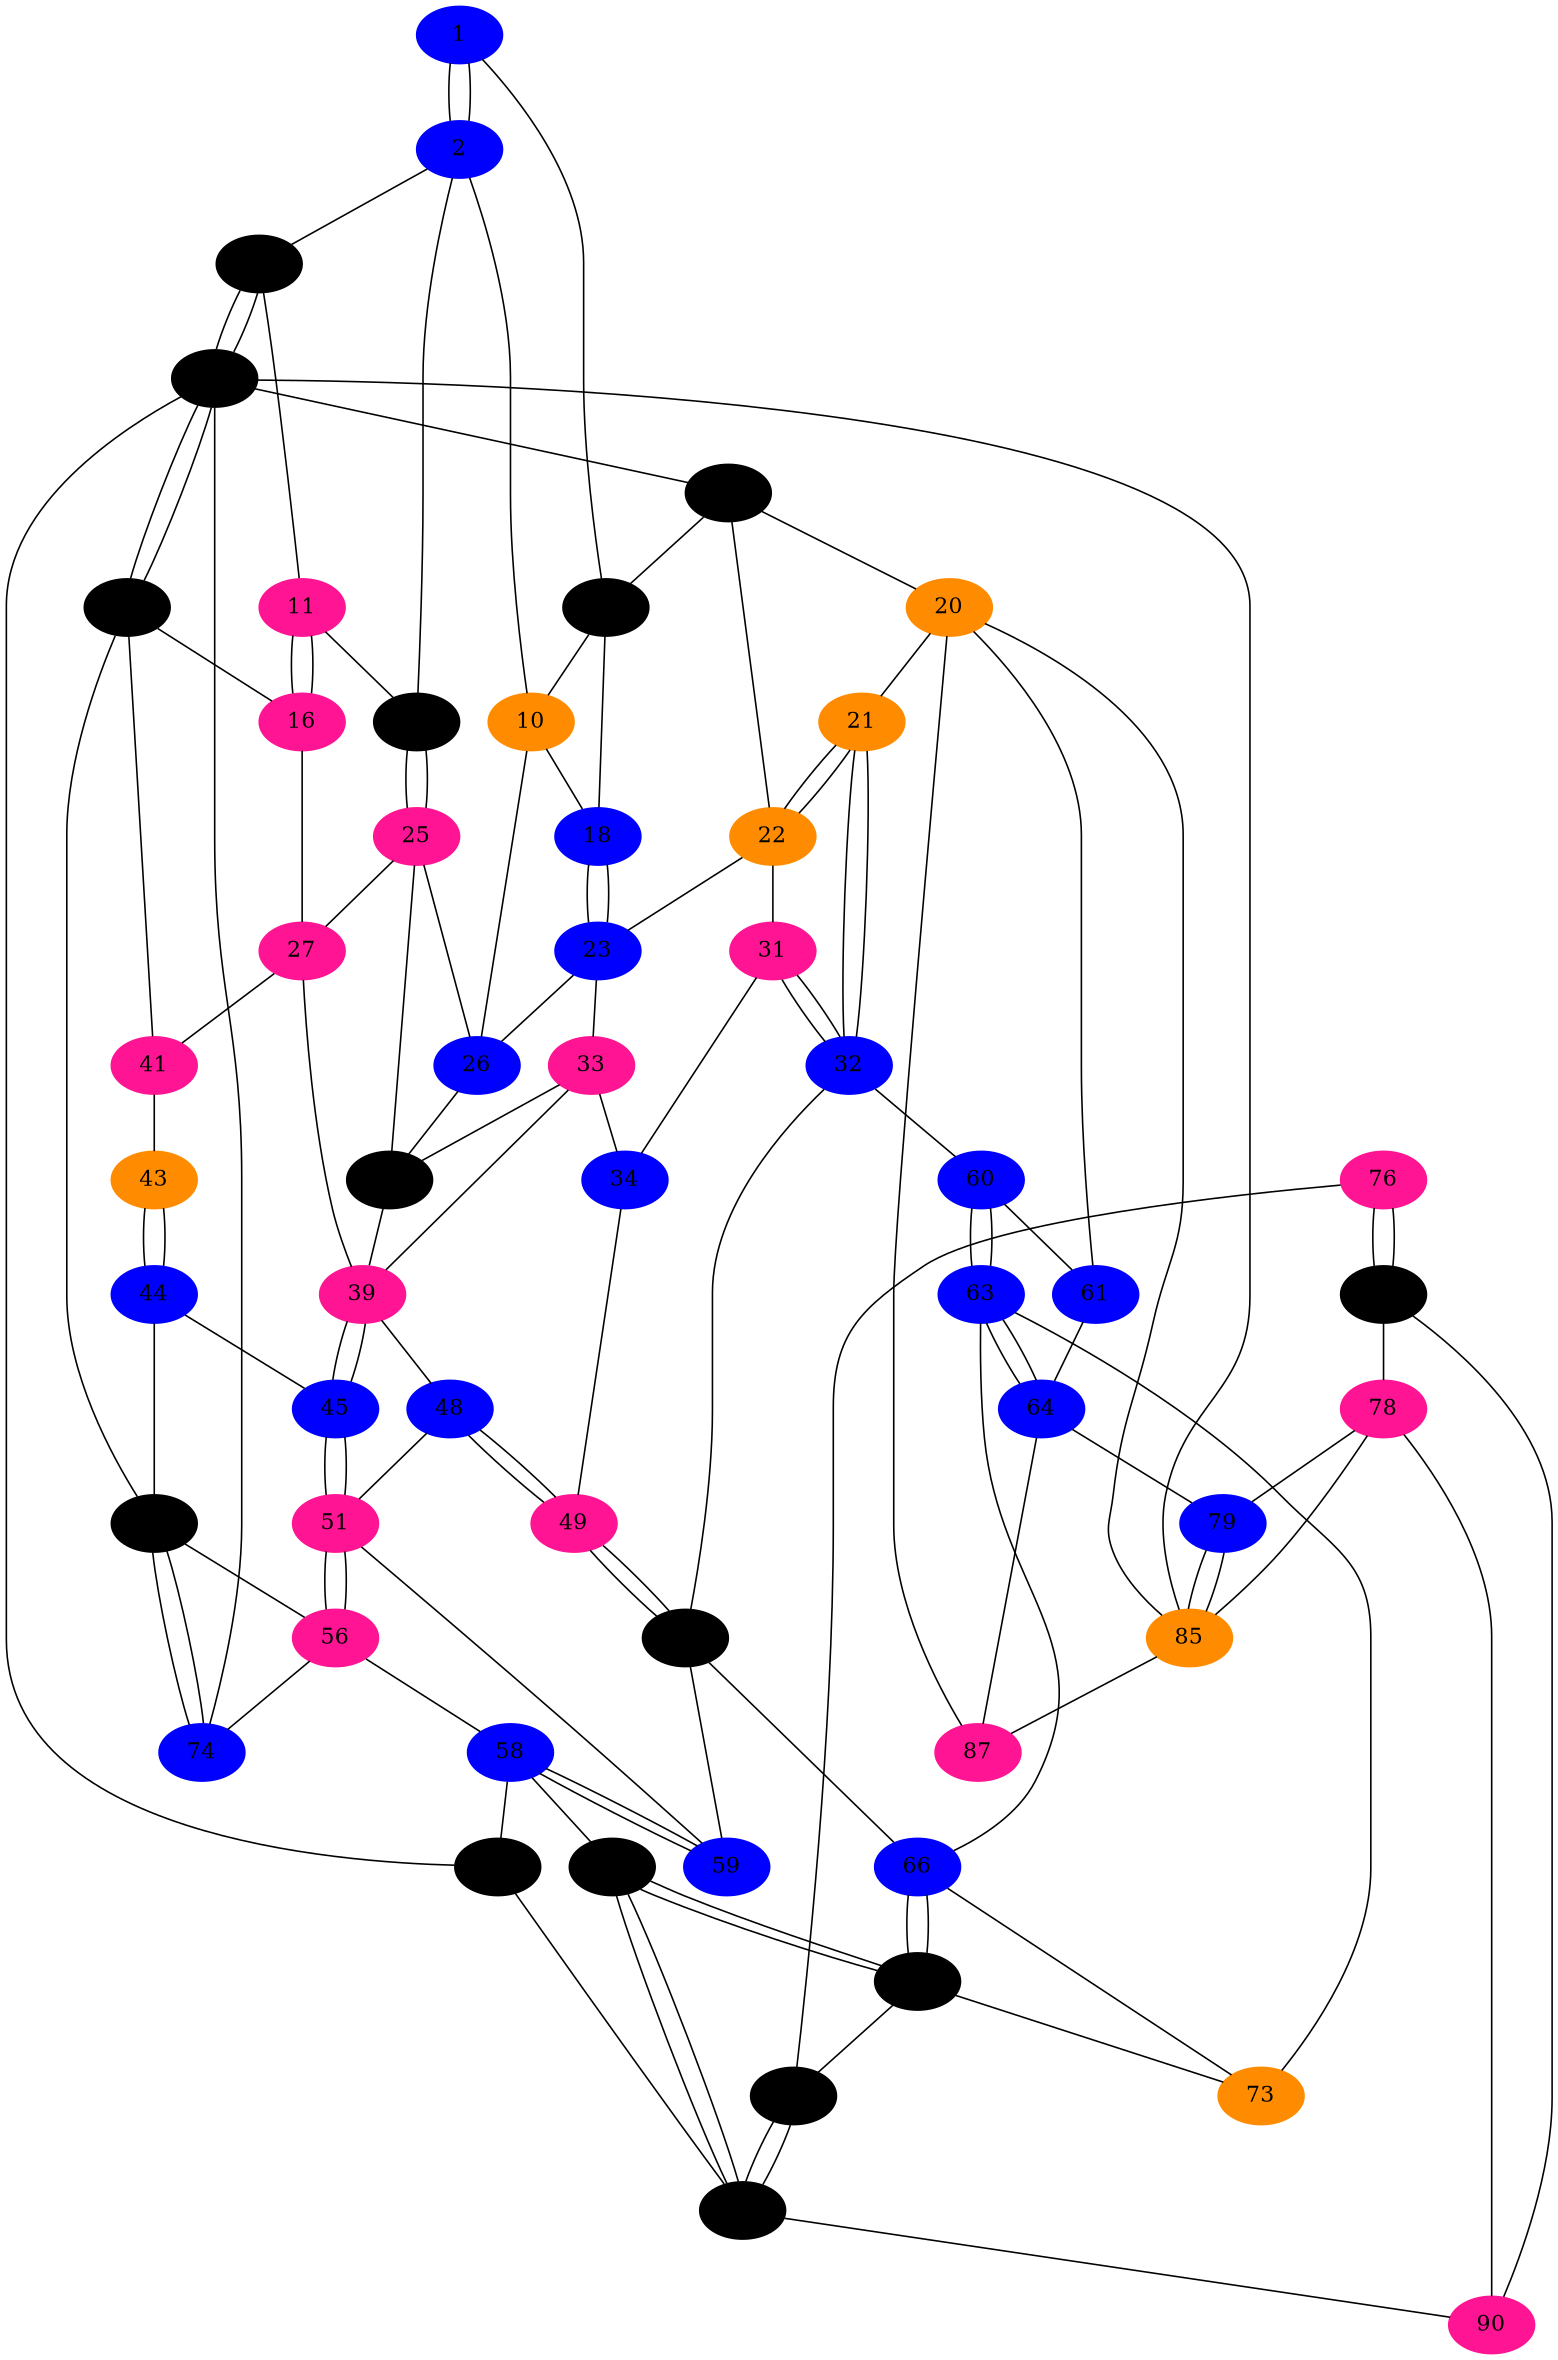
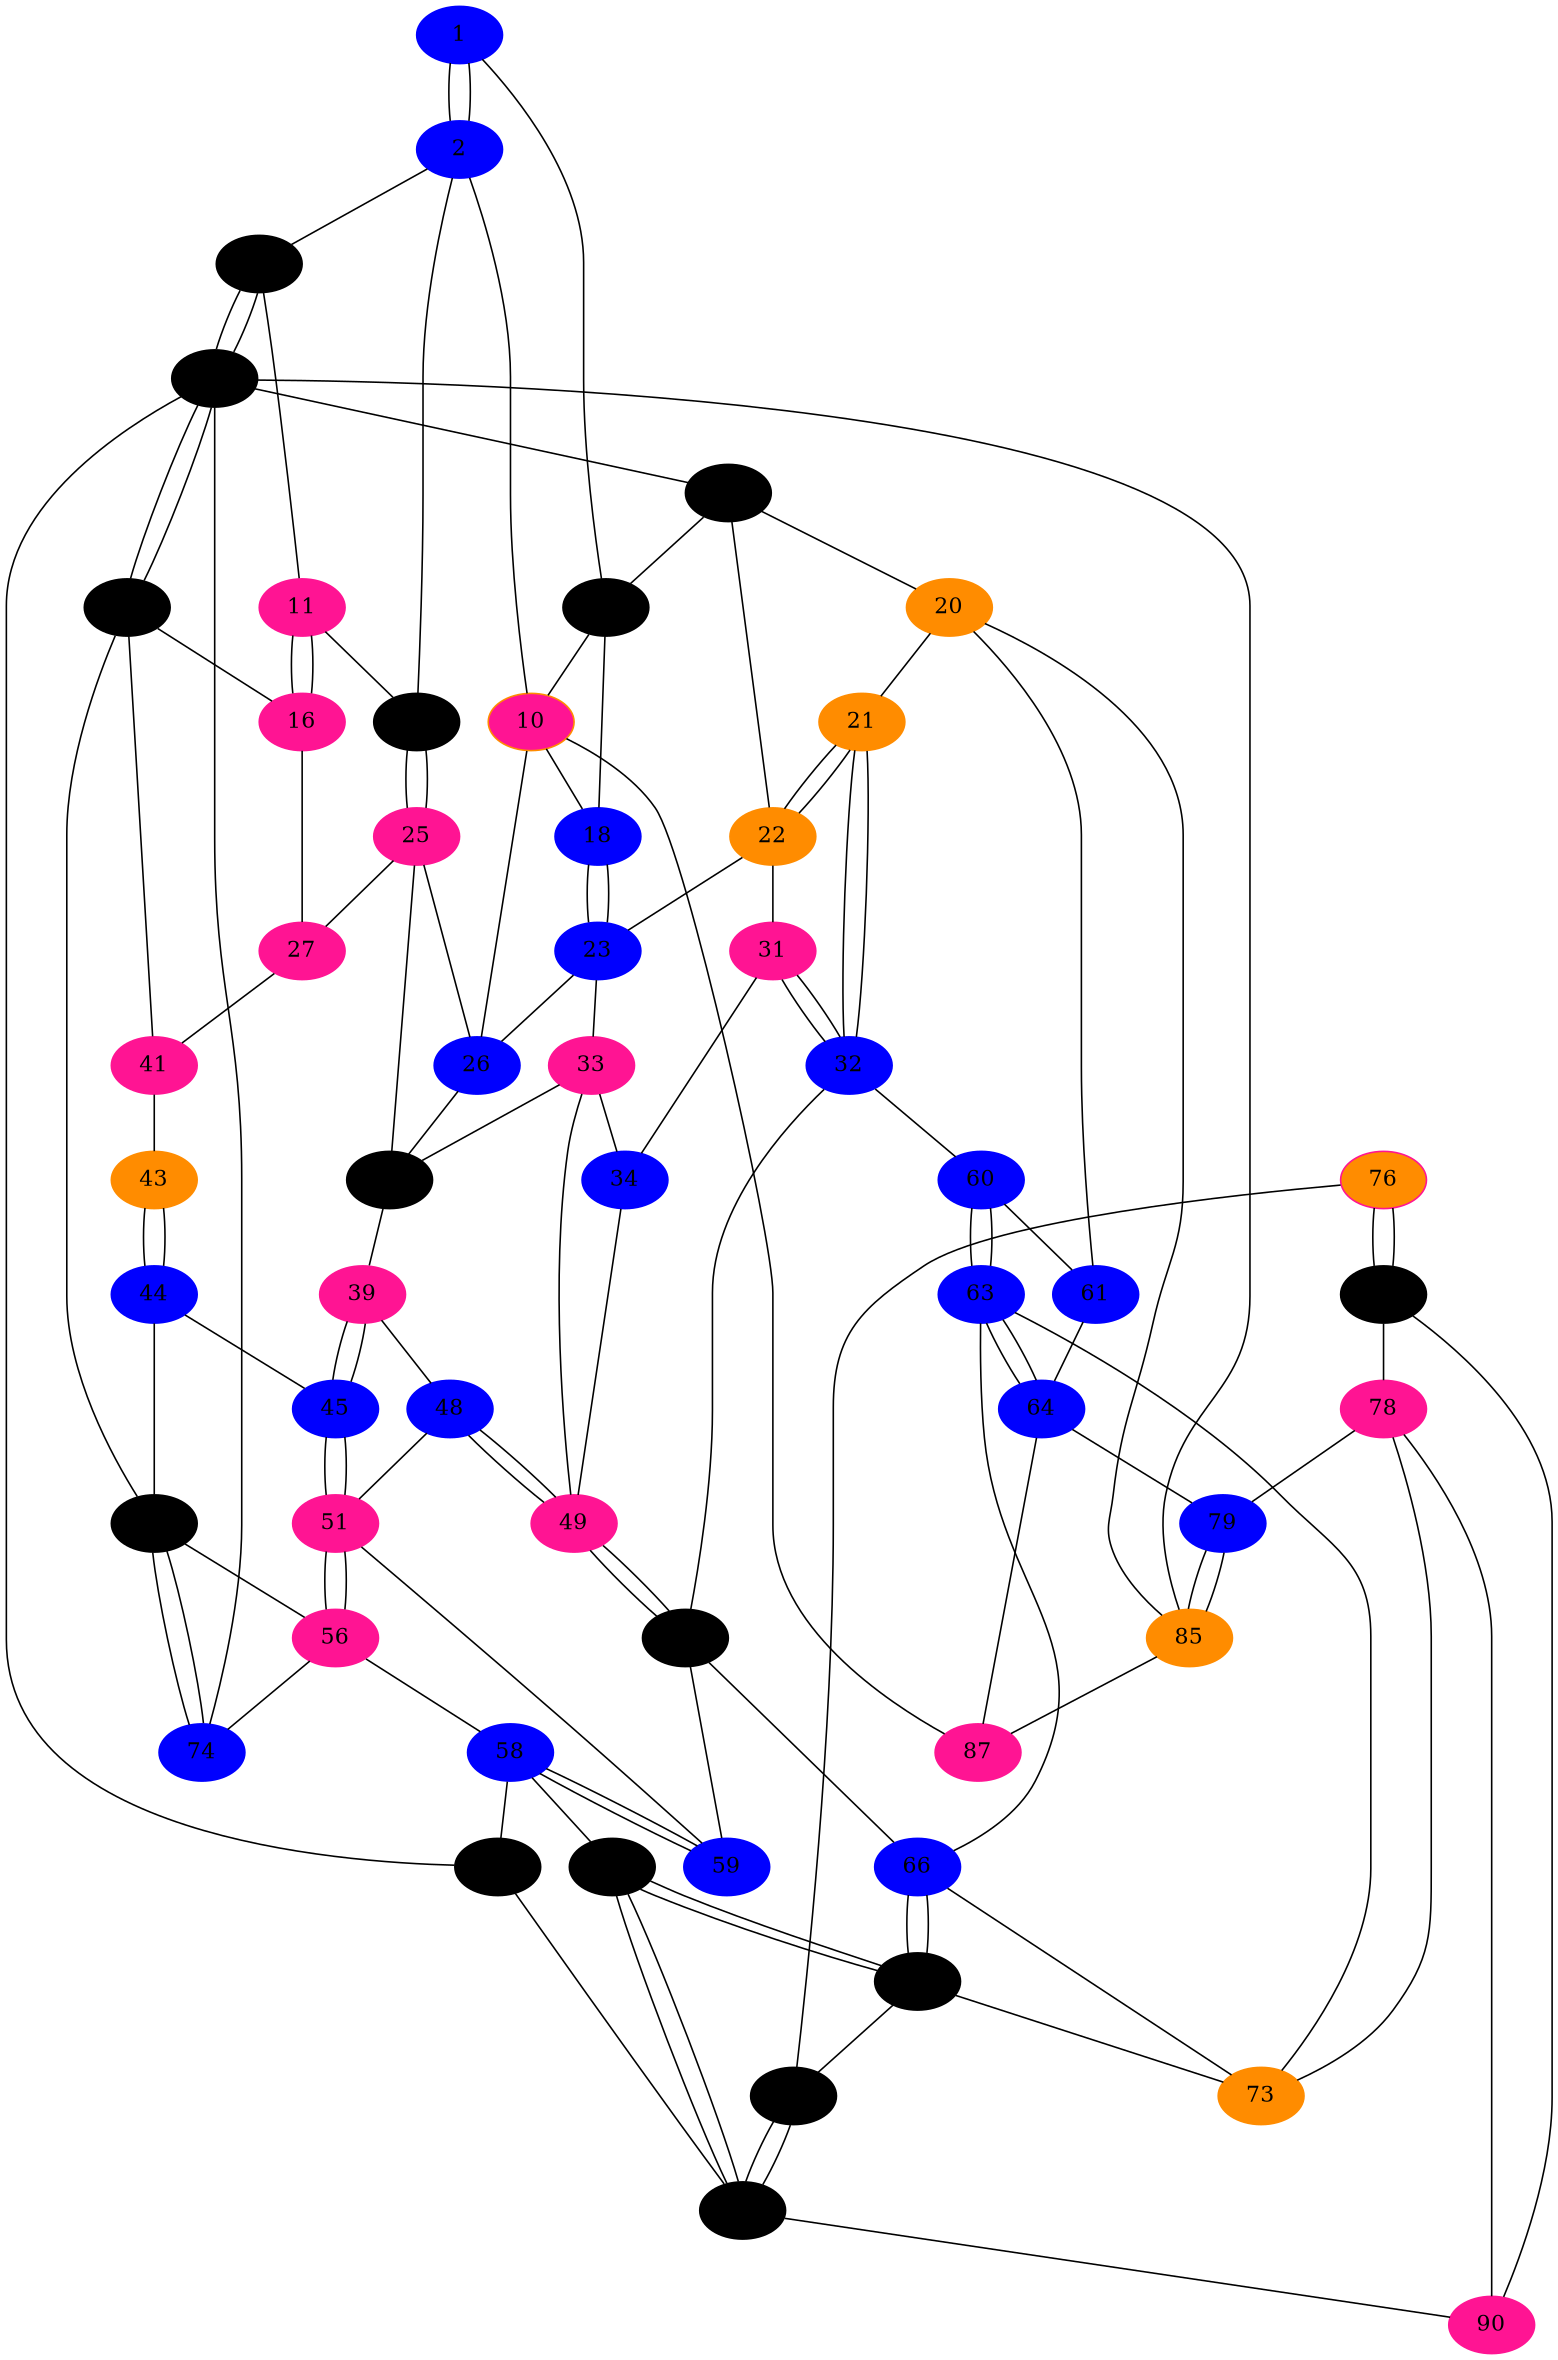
node "10": fillcolor darkorange -> deeppink
edge "27" -- "39": removed
edge "33" -- "39": now "33" -- "49"
node "76": fillcolor deeppink -> darkorange
edge "20" -- "87": now "10" -- "87"
edge "78" -- "85": now "78" -- "73"
